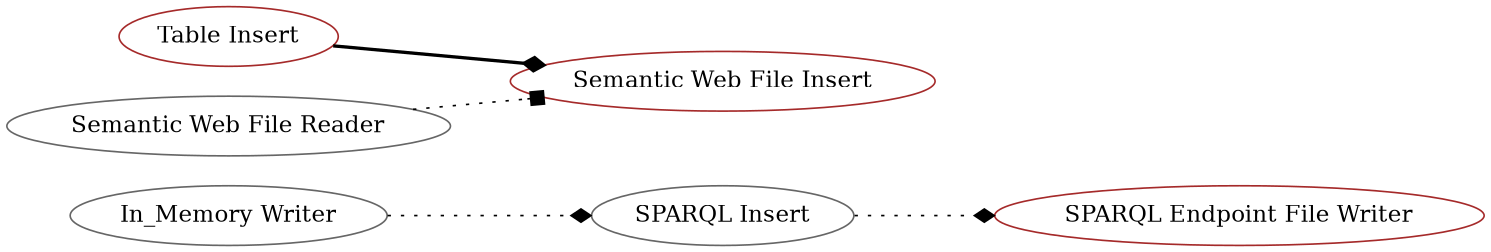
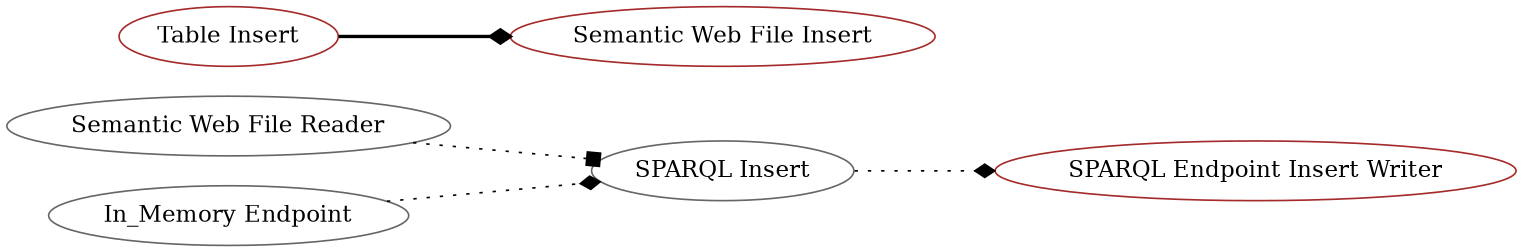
edge "Semantic Web File Reader" -> "Semantic Web File Insert": now "Semantic Web File Reader" -> "SPARQL Insert"
node "In_Memory Writer": label "In_Memory Writer" -> "In_Memory Endpoint"
node "SPARQL Endpoint File Writer": label "SPARQL Endpoint File Writer" -> "SPARQL Endpoint Insert Writer"
